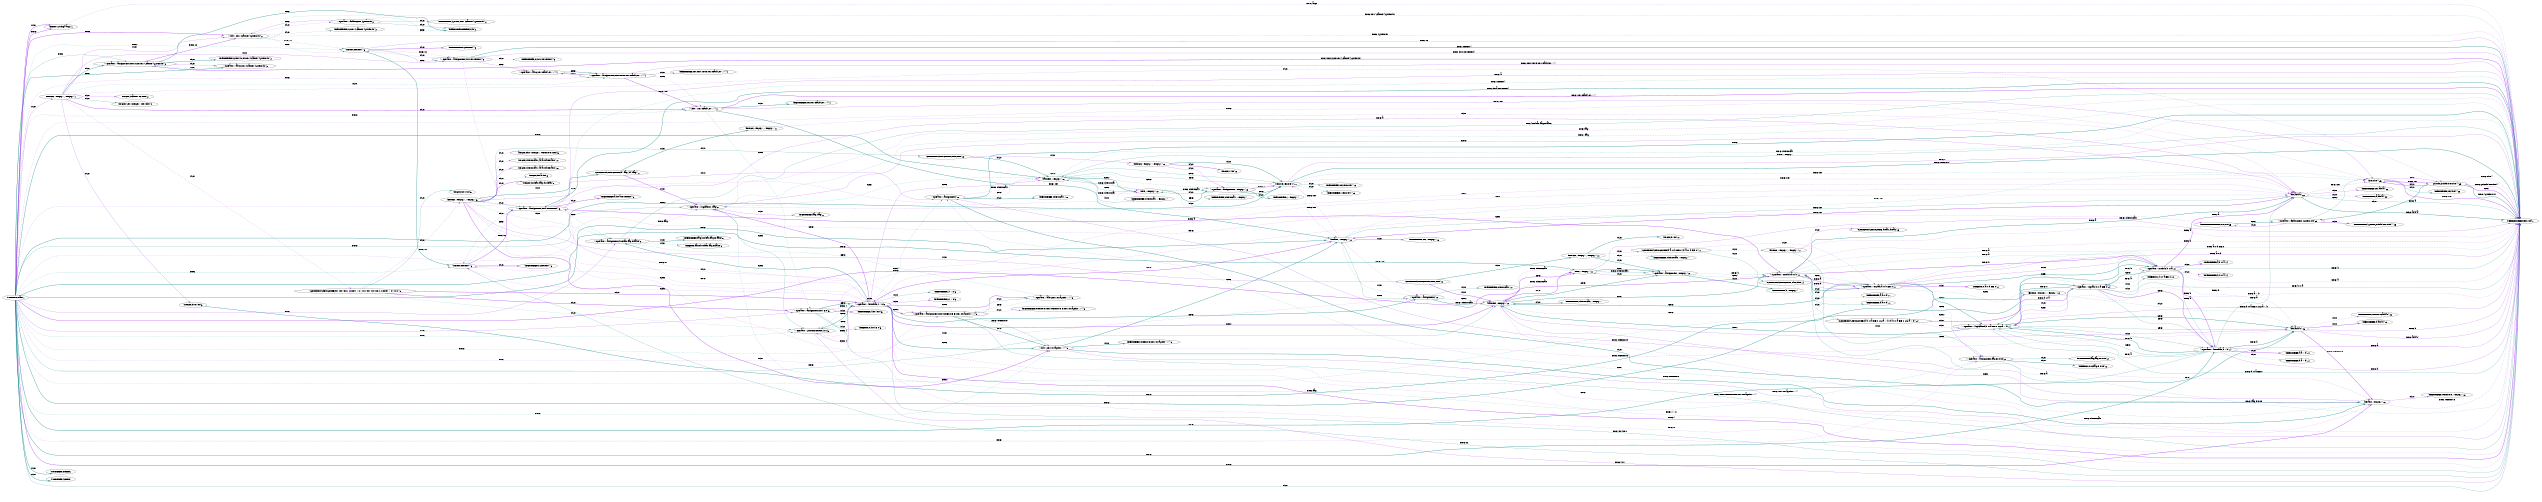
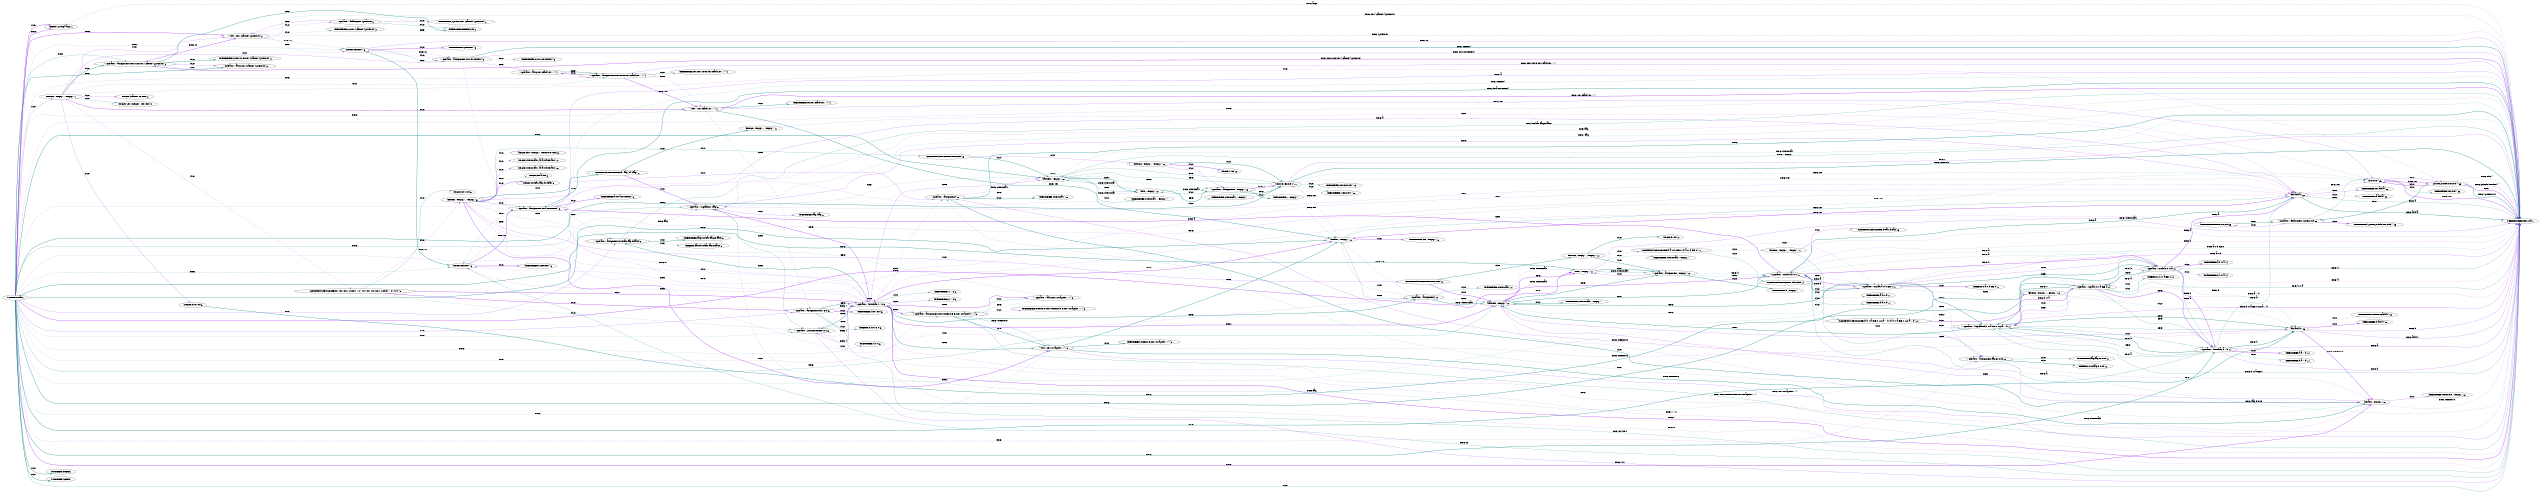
edge "(<operator>.assignment,ANY set = new HashSet<>())" -> "(<operator>.alloc,new HashSet<>())": label "ANY: " -> "AST: "
node "(IDENTIFIER,i,i++)": added
